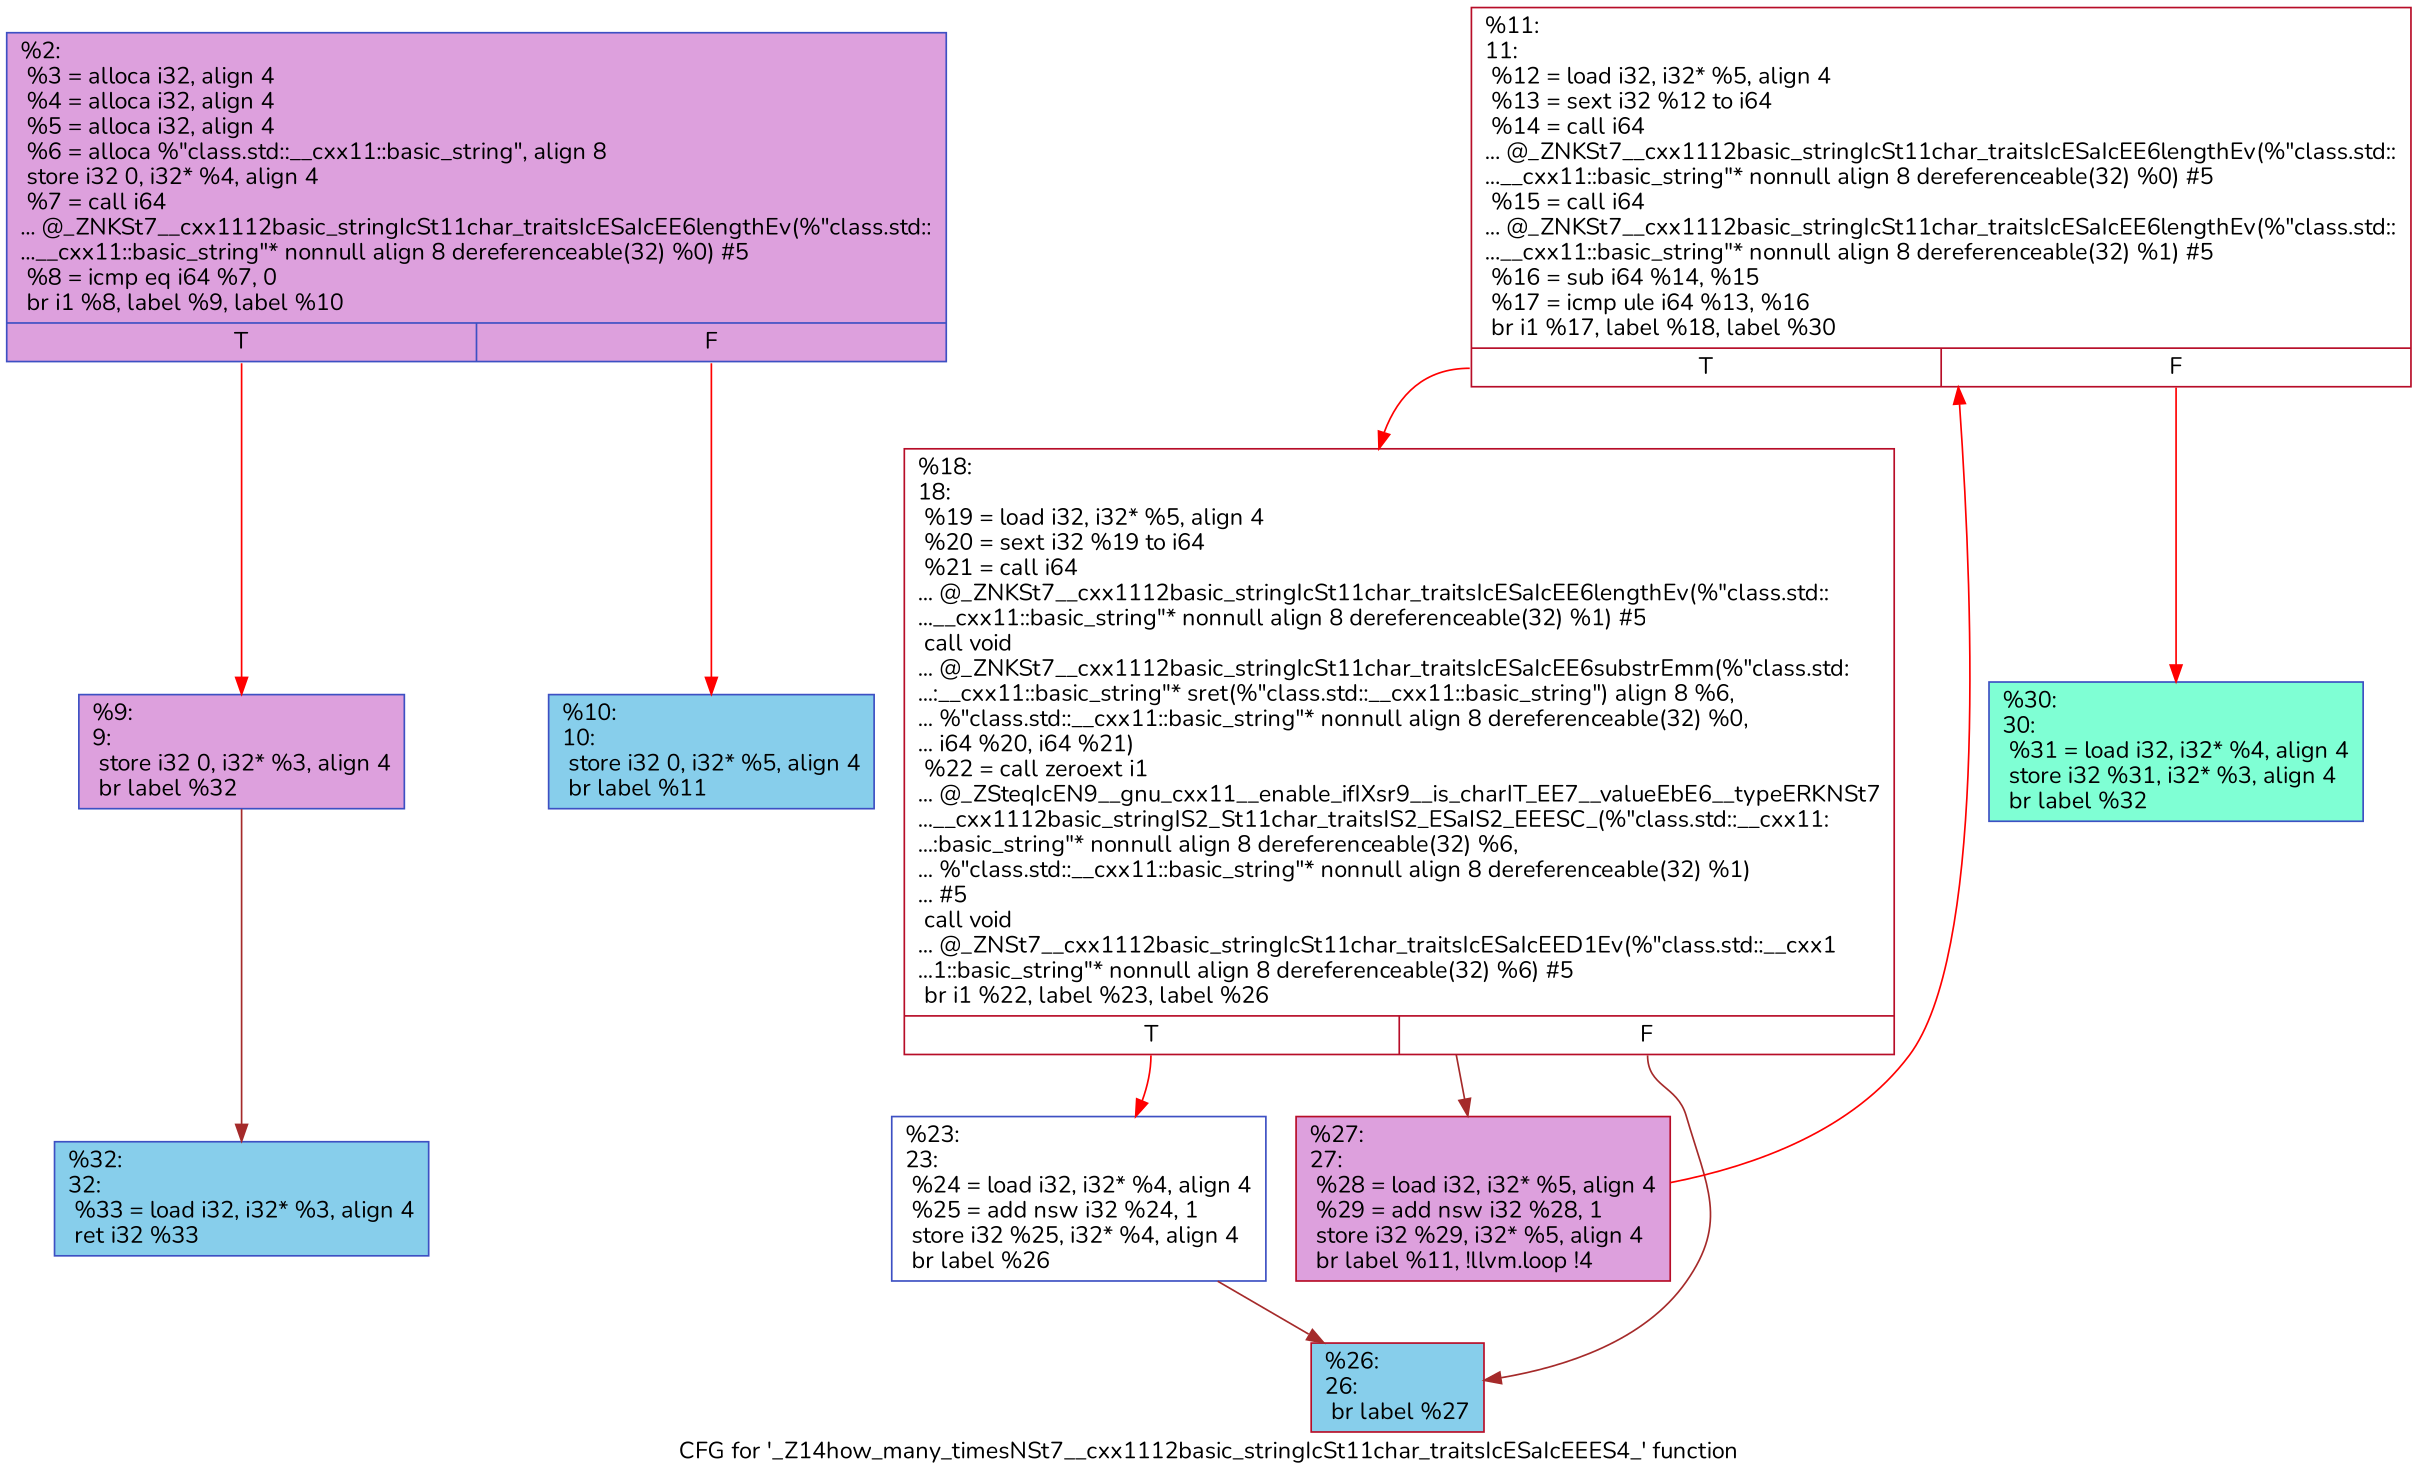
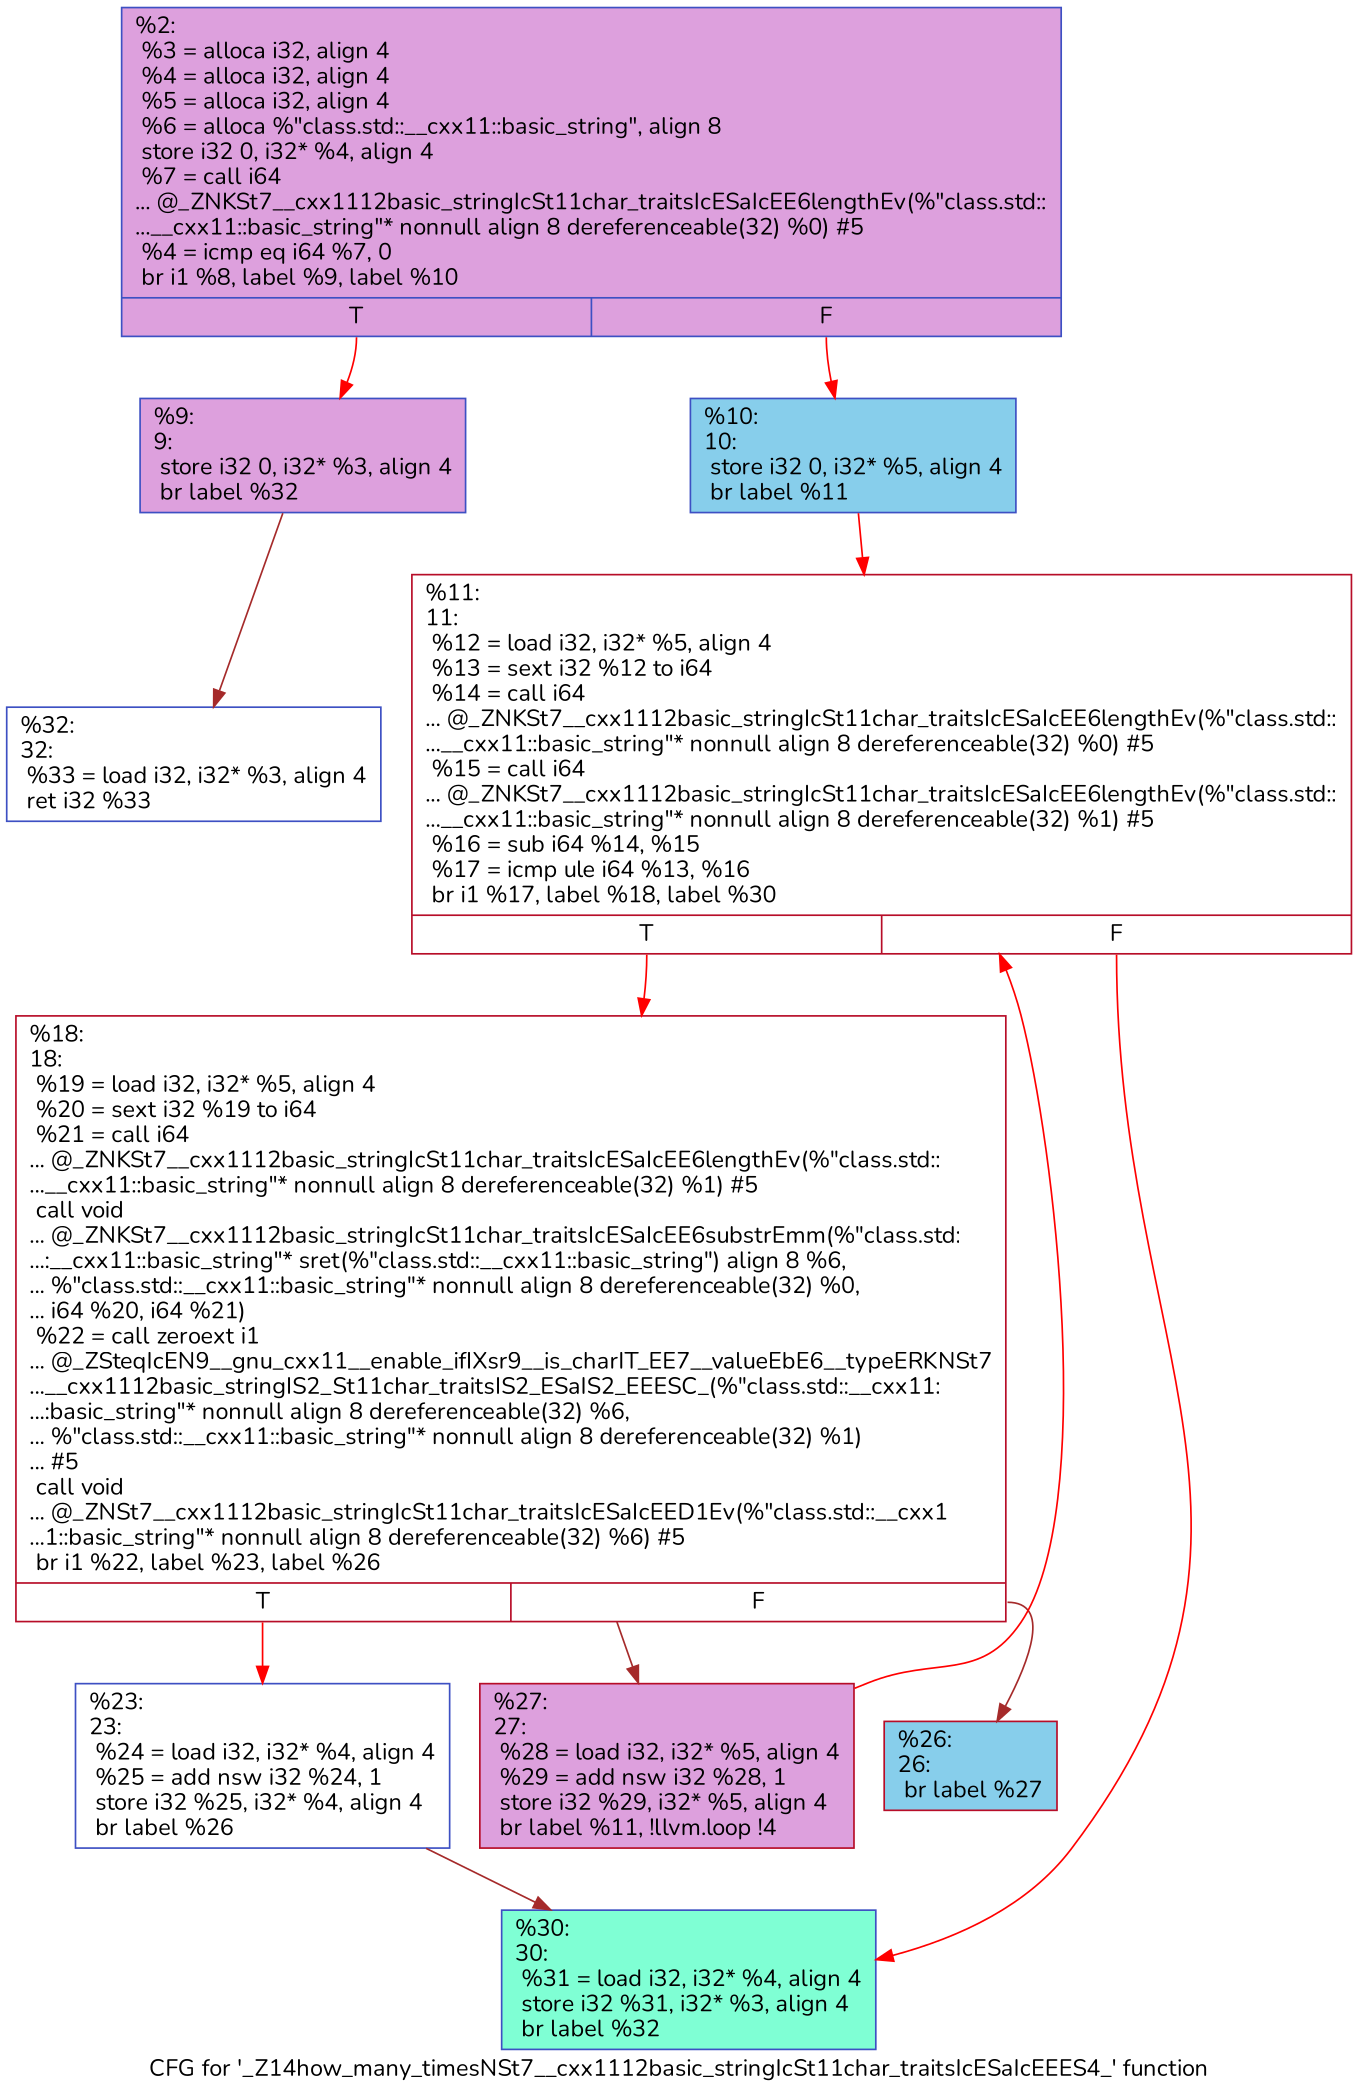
node "%2:": text "%8 = icmp eq i64 %7, 0" -> "%4 = icmp eq i64 %7, 0"
edge "%10:" -> "%11:": added
node "%32:": fillcolor skyblue -> white
edge "%23:" -> "%26:": now "%23:" -> "%30:"
